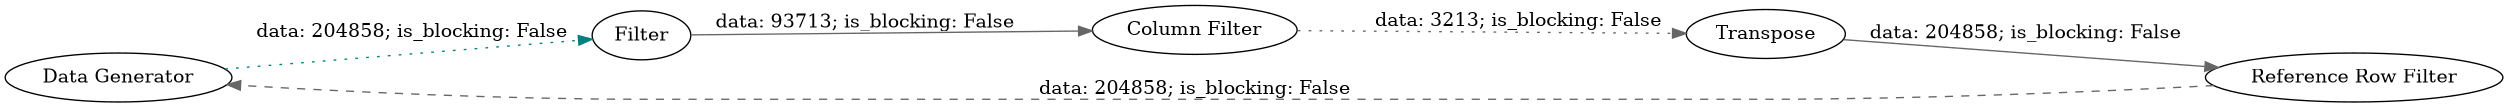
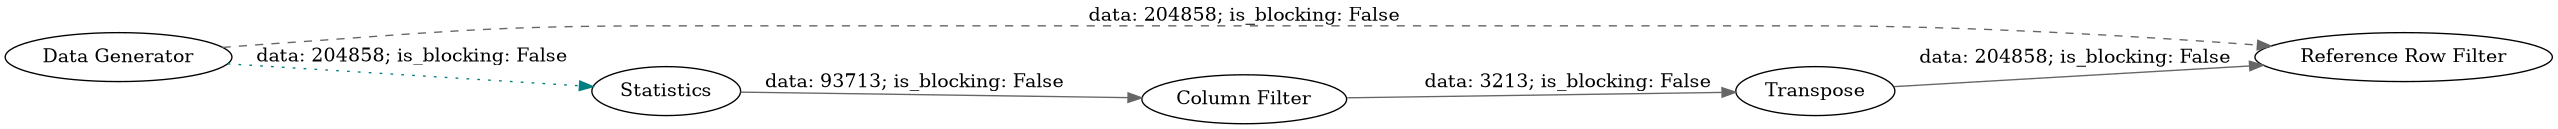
edge "Column Filter" -> "Transpose": style dotted -> solid
node "Filter": label "Filter" -> "Statistics"
edge "Reference Row Filter" -> "Data Generator": reversed
